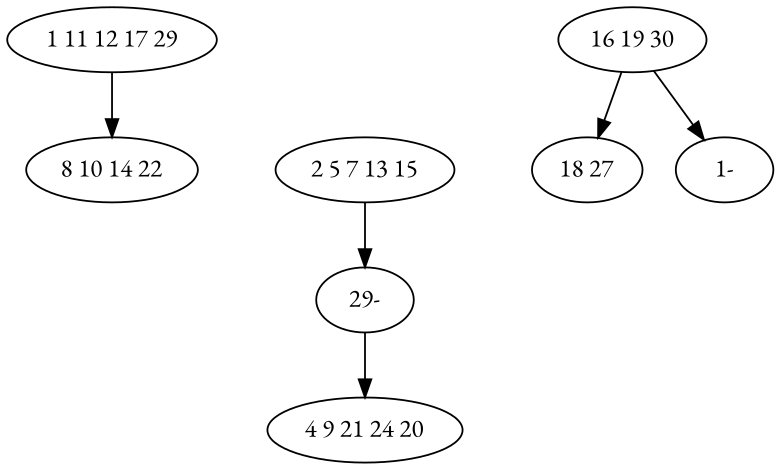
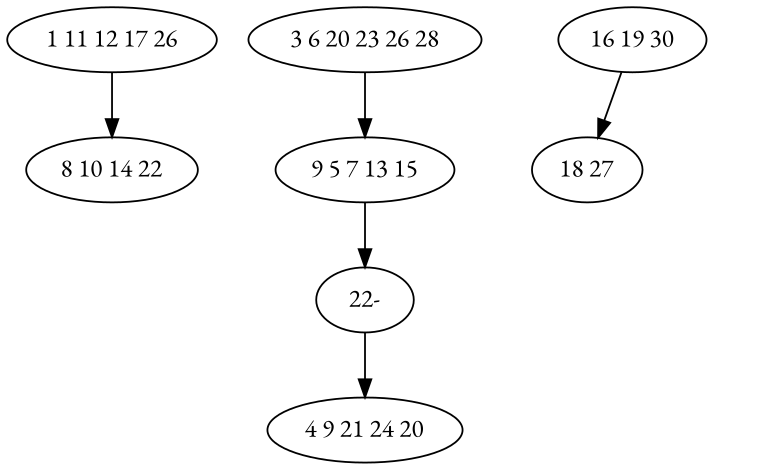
node "1 11 12 17 29": label "1 11 12 17 29" -> "1 11 12 17 26"
node "3 6 20 23 26 28": added
node "2 5 7 13 15": label "2 5 7 13 15" -> "9 5 7 13 15"
node "1-": removed
node "29-": label "29-" -> "22-"
